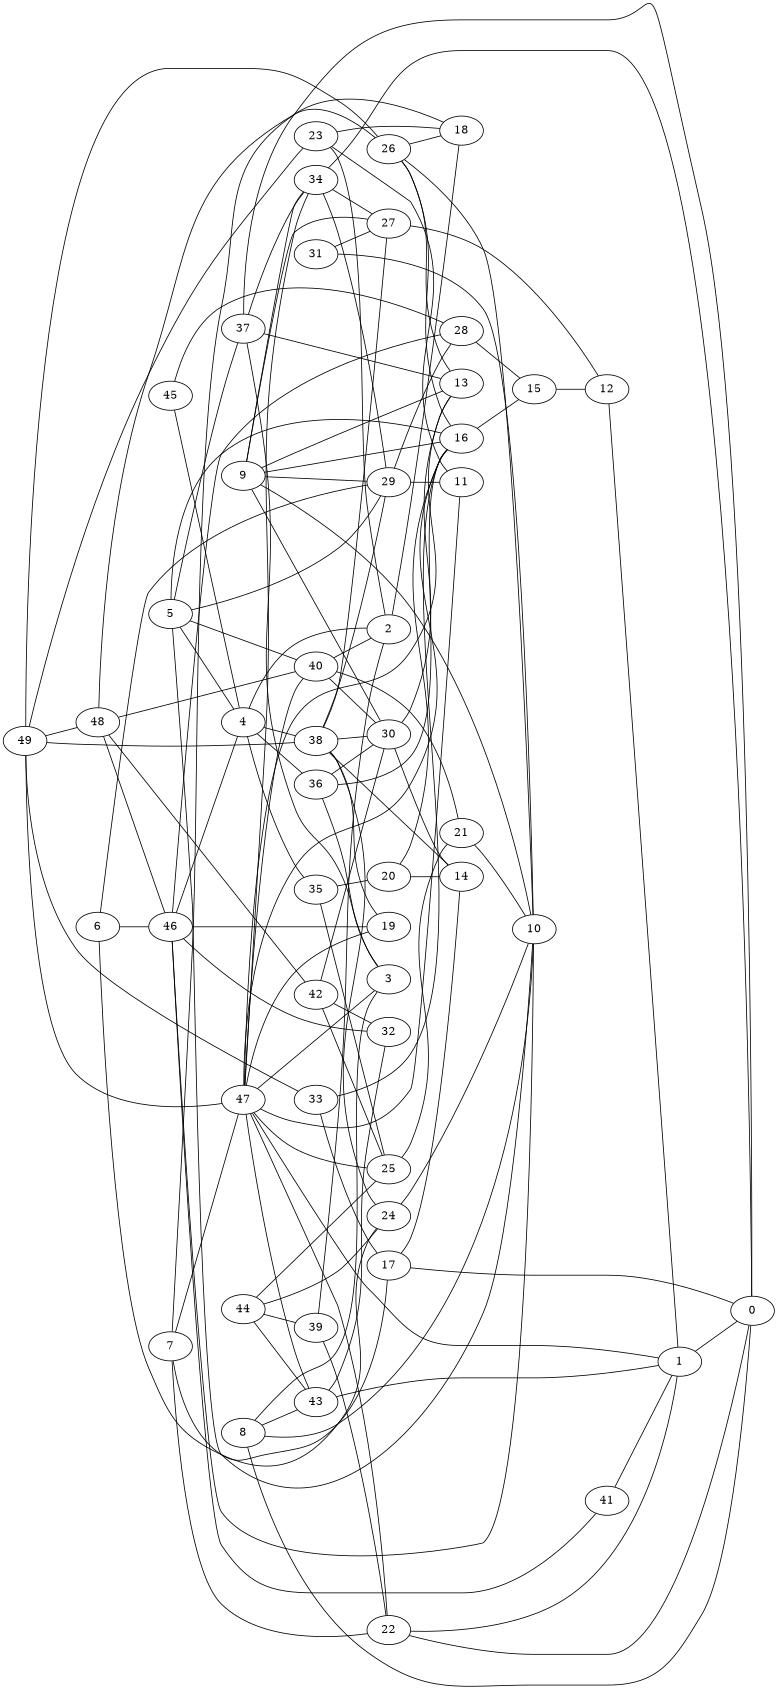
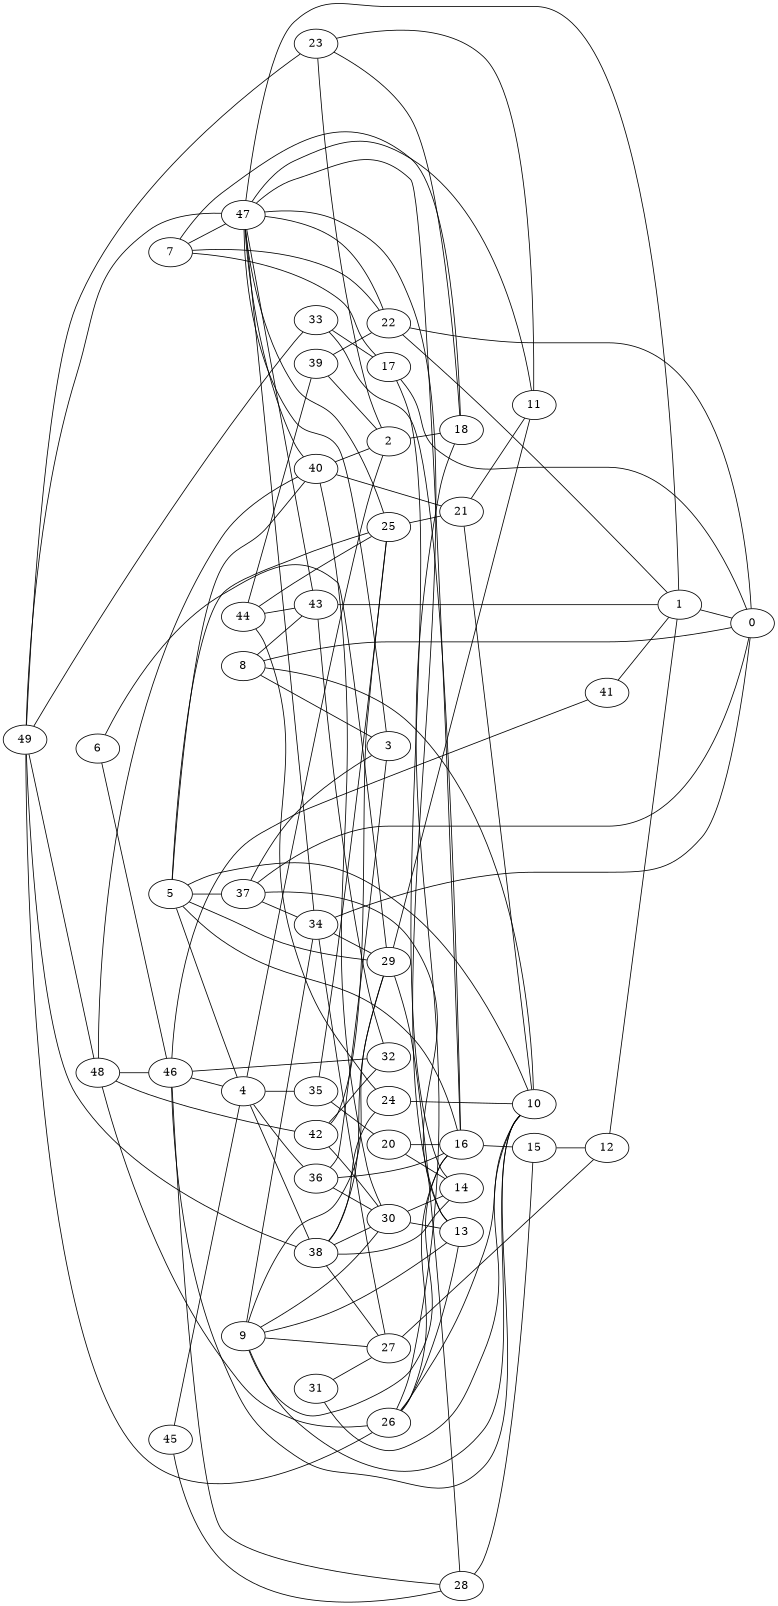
edge "11" -- "21": added
edge "25" -- "5": added
node "19": removed
edge "6" -- "24": removed
